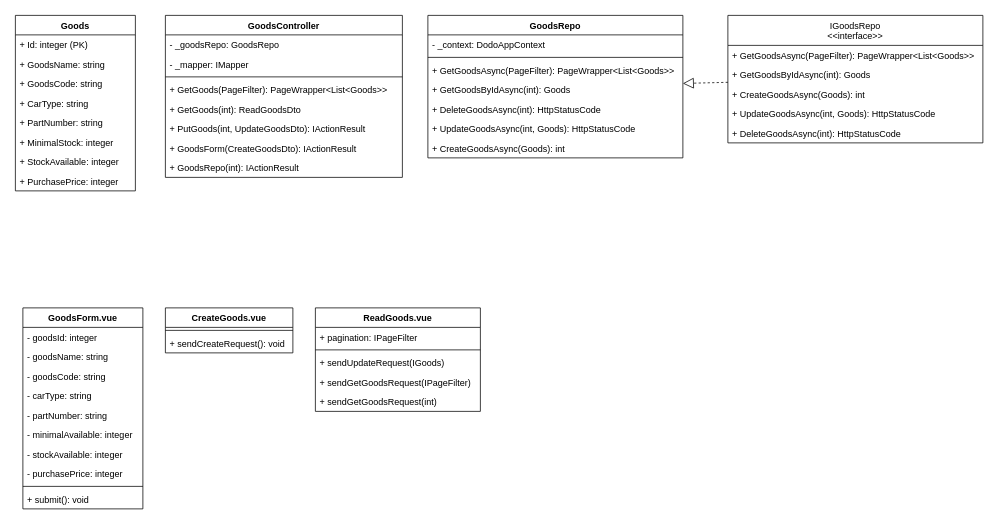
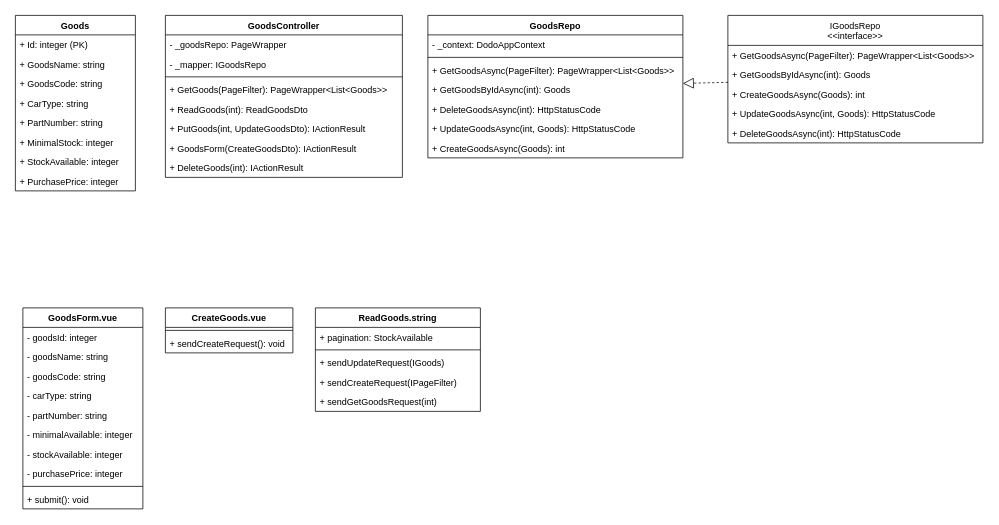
node "- _goodsRepo: GoodsRepo": label "- _goodsRepo: GoodsRepo" -> "- _goodsRepo: PageWrapper"
node "- _mapper: IMapper": label "- _mapper: IMapper" -> "- _mapper: IGoodsRepo"
node "+ GetGoods(int): ReadGoodsDto": label "+ GetGoods(int): ReadGoodsDto" -> "+ ReadGoods(int): ReadGoodsDto"
node "+ GoodsRepo(int): IActionResult": label "+ GoodsRepo(int): IActionResult" -> "+ DeleteGoods(int): IActionResult"
node "ReadGoods.vue": label "ReadGoods.vue" -> "ReadGoods.string"
node "+ pagination: IPageFilter": label "+ pagination: IPageFilter" -> "+ pagination: StockAvailable"
node "+ sendGetGoodsRequest(IPageFilter)": label "+ sendGetGoodsRequest(IPageFilter)" -> "+ sendCreateRequest(IPageFilter)"
